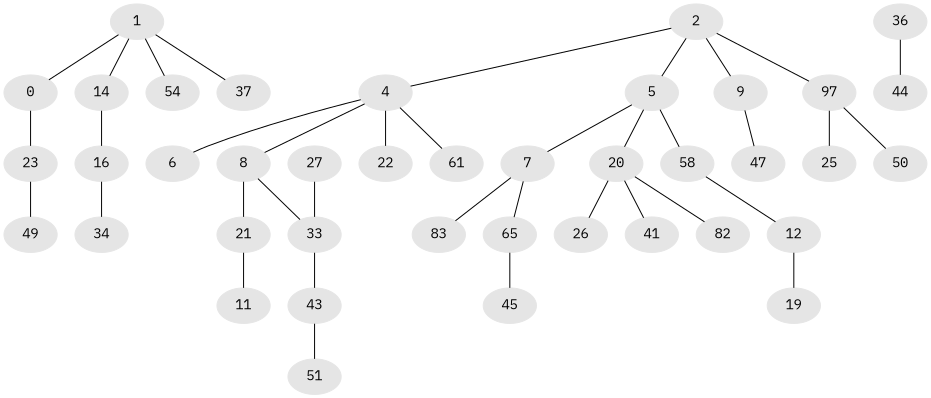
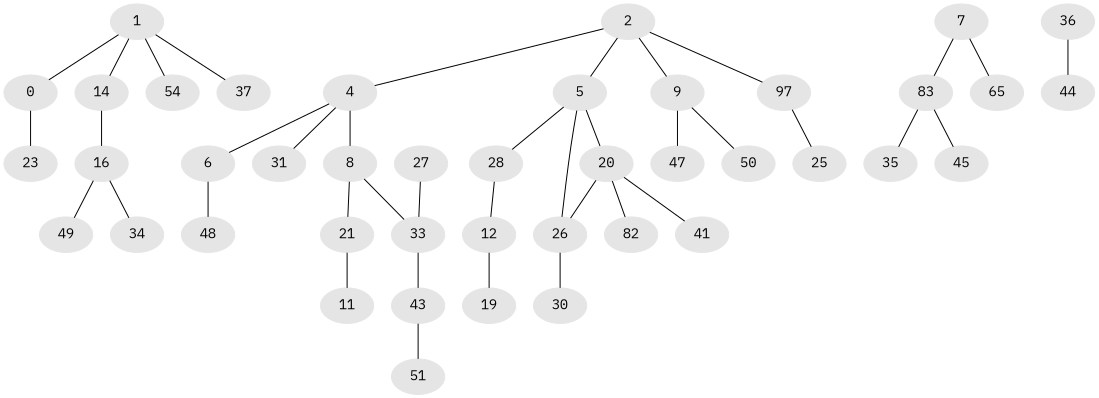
edge "5" -- "7": now "5" -- "26"
edge "97" -- "50": now "9" -- "50"
node "22": removed
node "61": label "61" -> "31"
node "58": label "58" -> "28"
node "35": added
edge "23" -- "49": now "16" -- "49"
node "48": added
edge "65" -- "45": now "83" -- "45"
node "30": added
